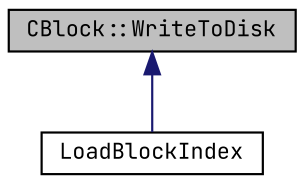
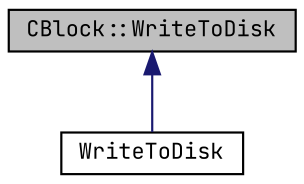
node "LoadBlockIndex": label "LoadBlockIndex" -> "WriteToDisk"
